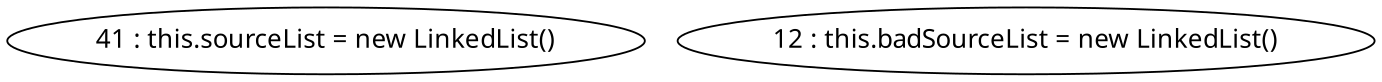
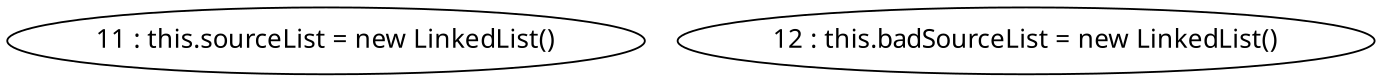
node "41 : this.sourceList = new LinkedList()": label "41 : this.sourceList = new LinkedList()" -> "11 : this.sourceList = new LinkedList()"
